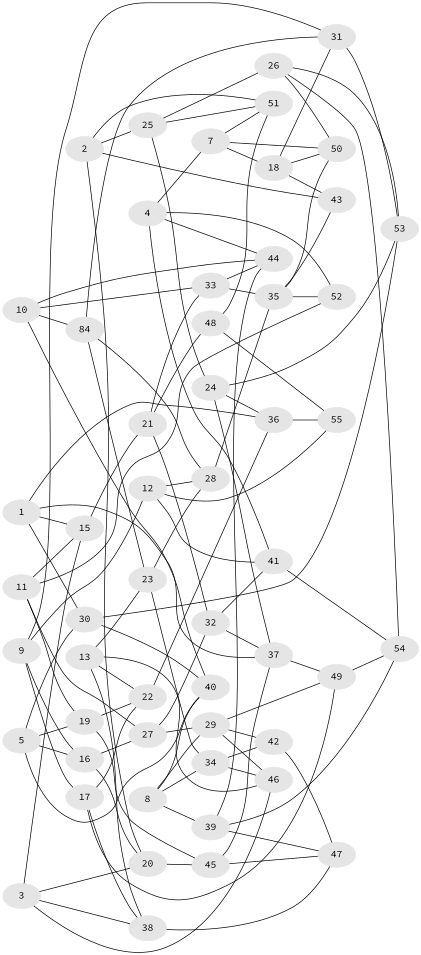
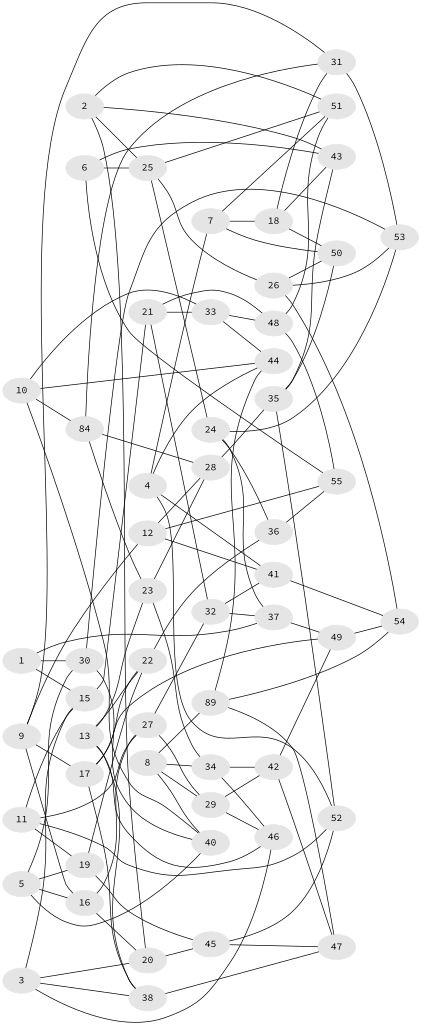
node "6": added
edge "33" -- "35": now "33" -- "48"
edge "36" -- "1": removed
edge "49" -- "29": now "49" -- "42"
edge "37" -- "45": now "52" -- "45"
node "39": label "39" -> "89"
